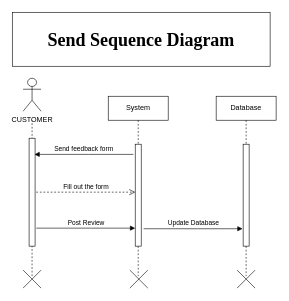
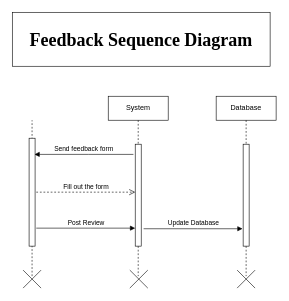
node "Send Sequence Diagram": label "Send Sequence Diagram" -> "Feedback Sequence Diagram"
node "CUSTOMER": removed
